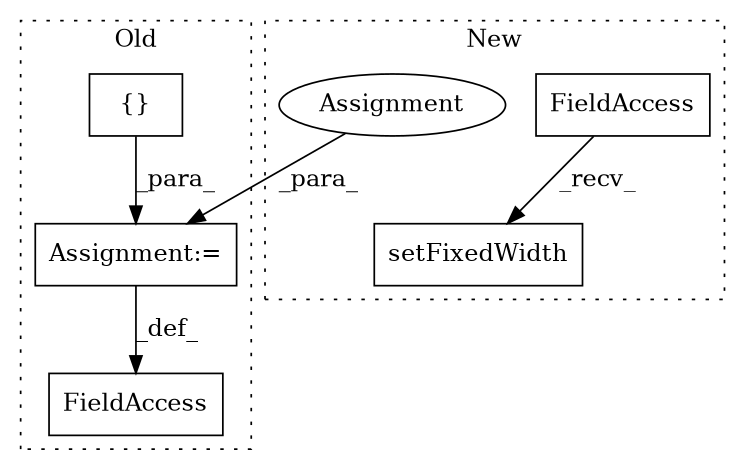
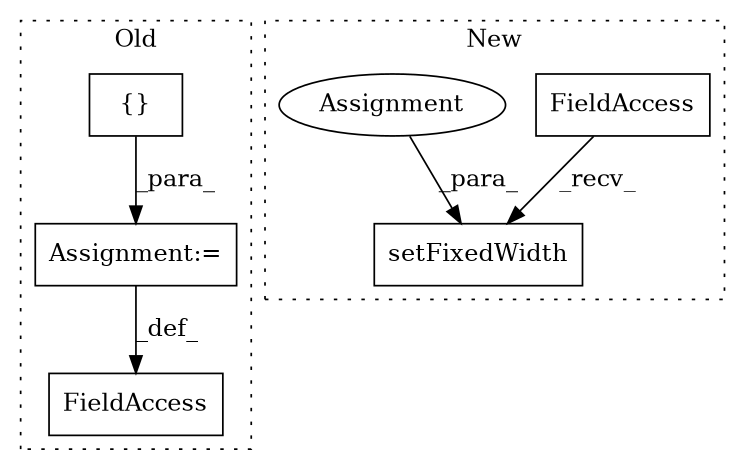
edge "Assignment" -> "Assignment:=": now "Assignment" -> "setFixedWidth"
